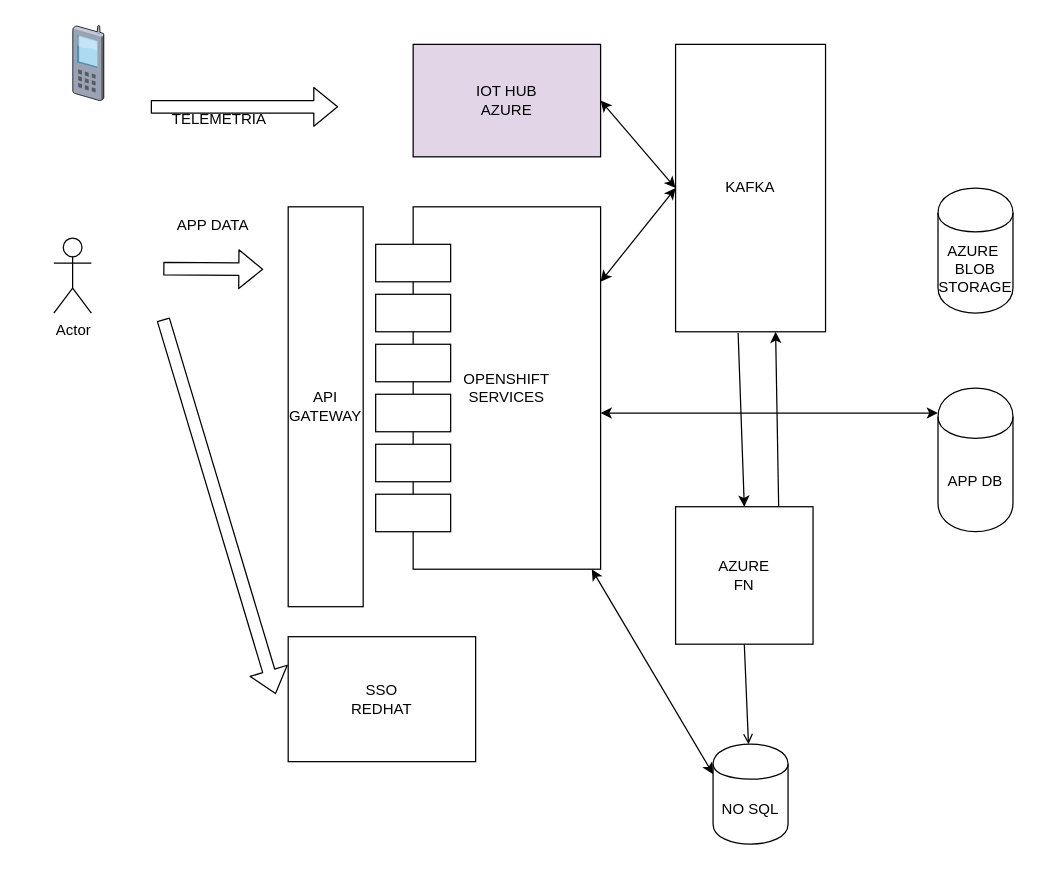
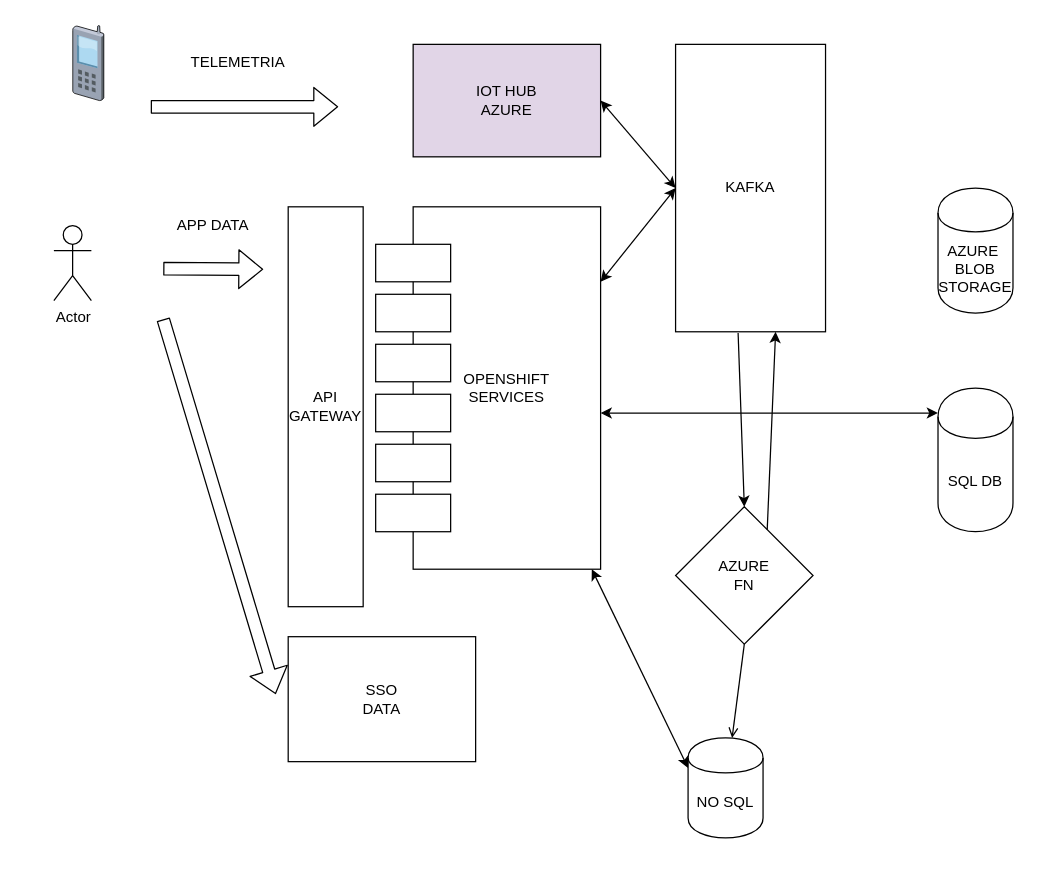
node "TELEMETRIA": moved (219, 119) -> (238, 63)
node "Actor": moved (73, 276) -> (73, 263)
node "APP DB": label "APP DB" -> "SQL DB"
node "AZURE FN": shape rectangle -> diamond
node "SSO REDHAT": label "SSO REDHAT" -> "SSO DATA"
node "NO SQL": moved (751, 794) -> (726, 788)
